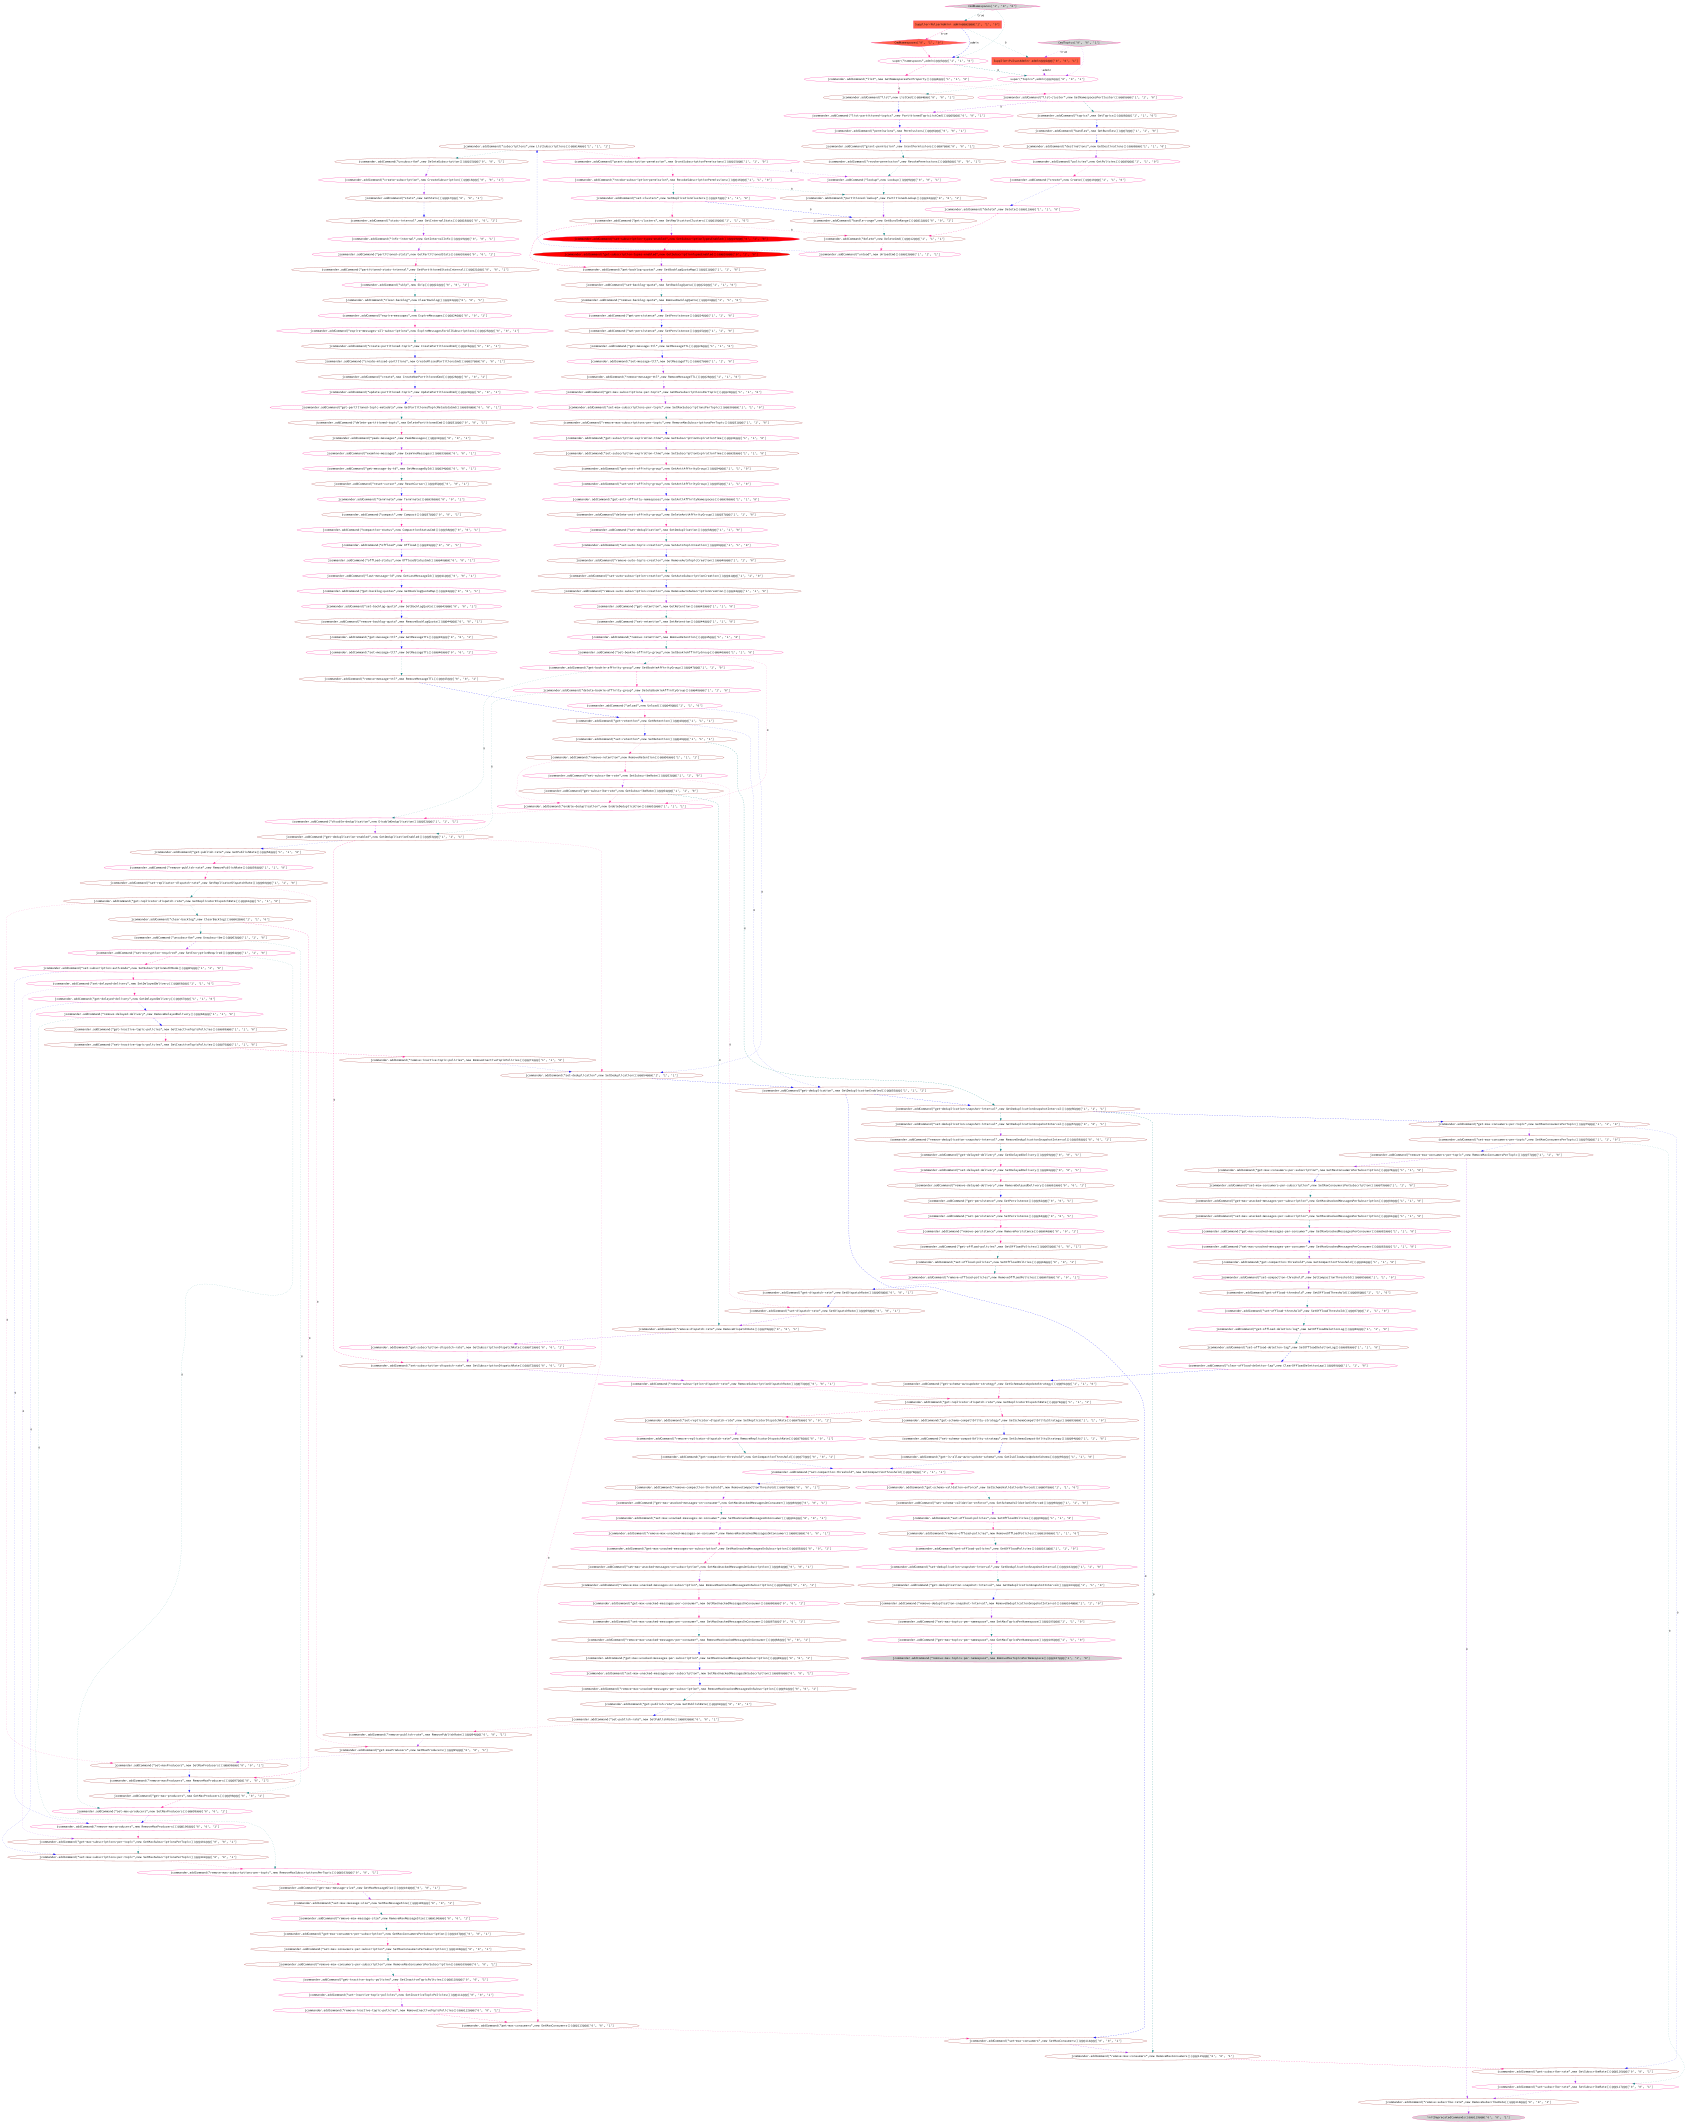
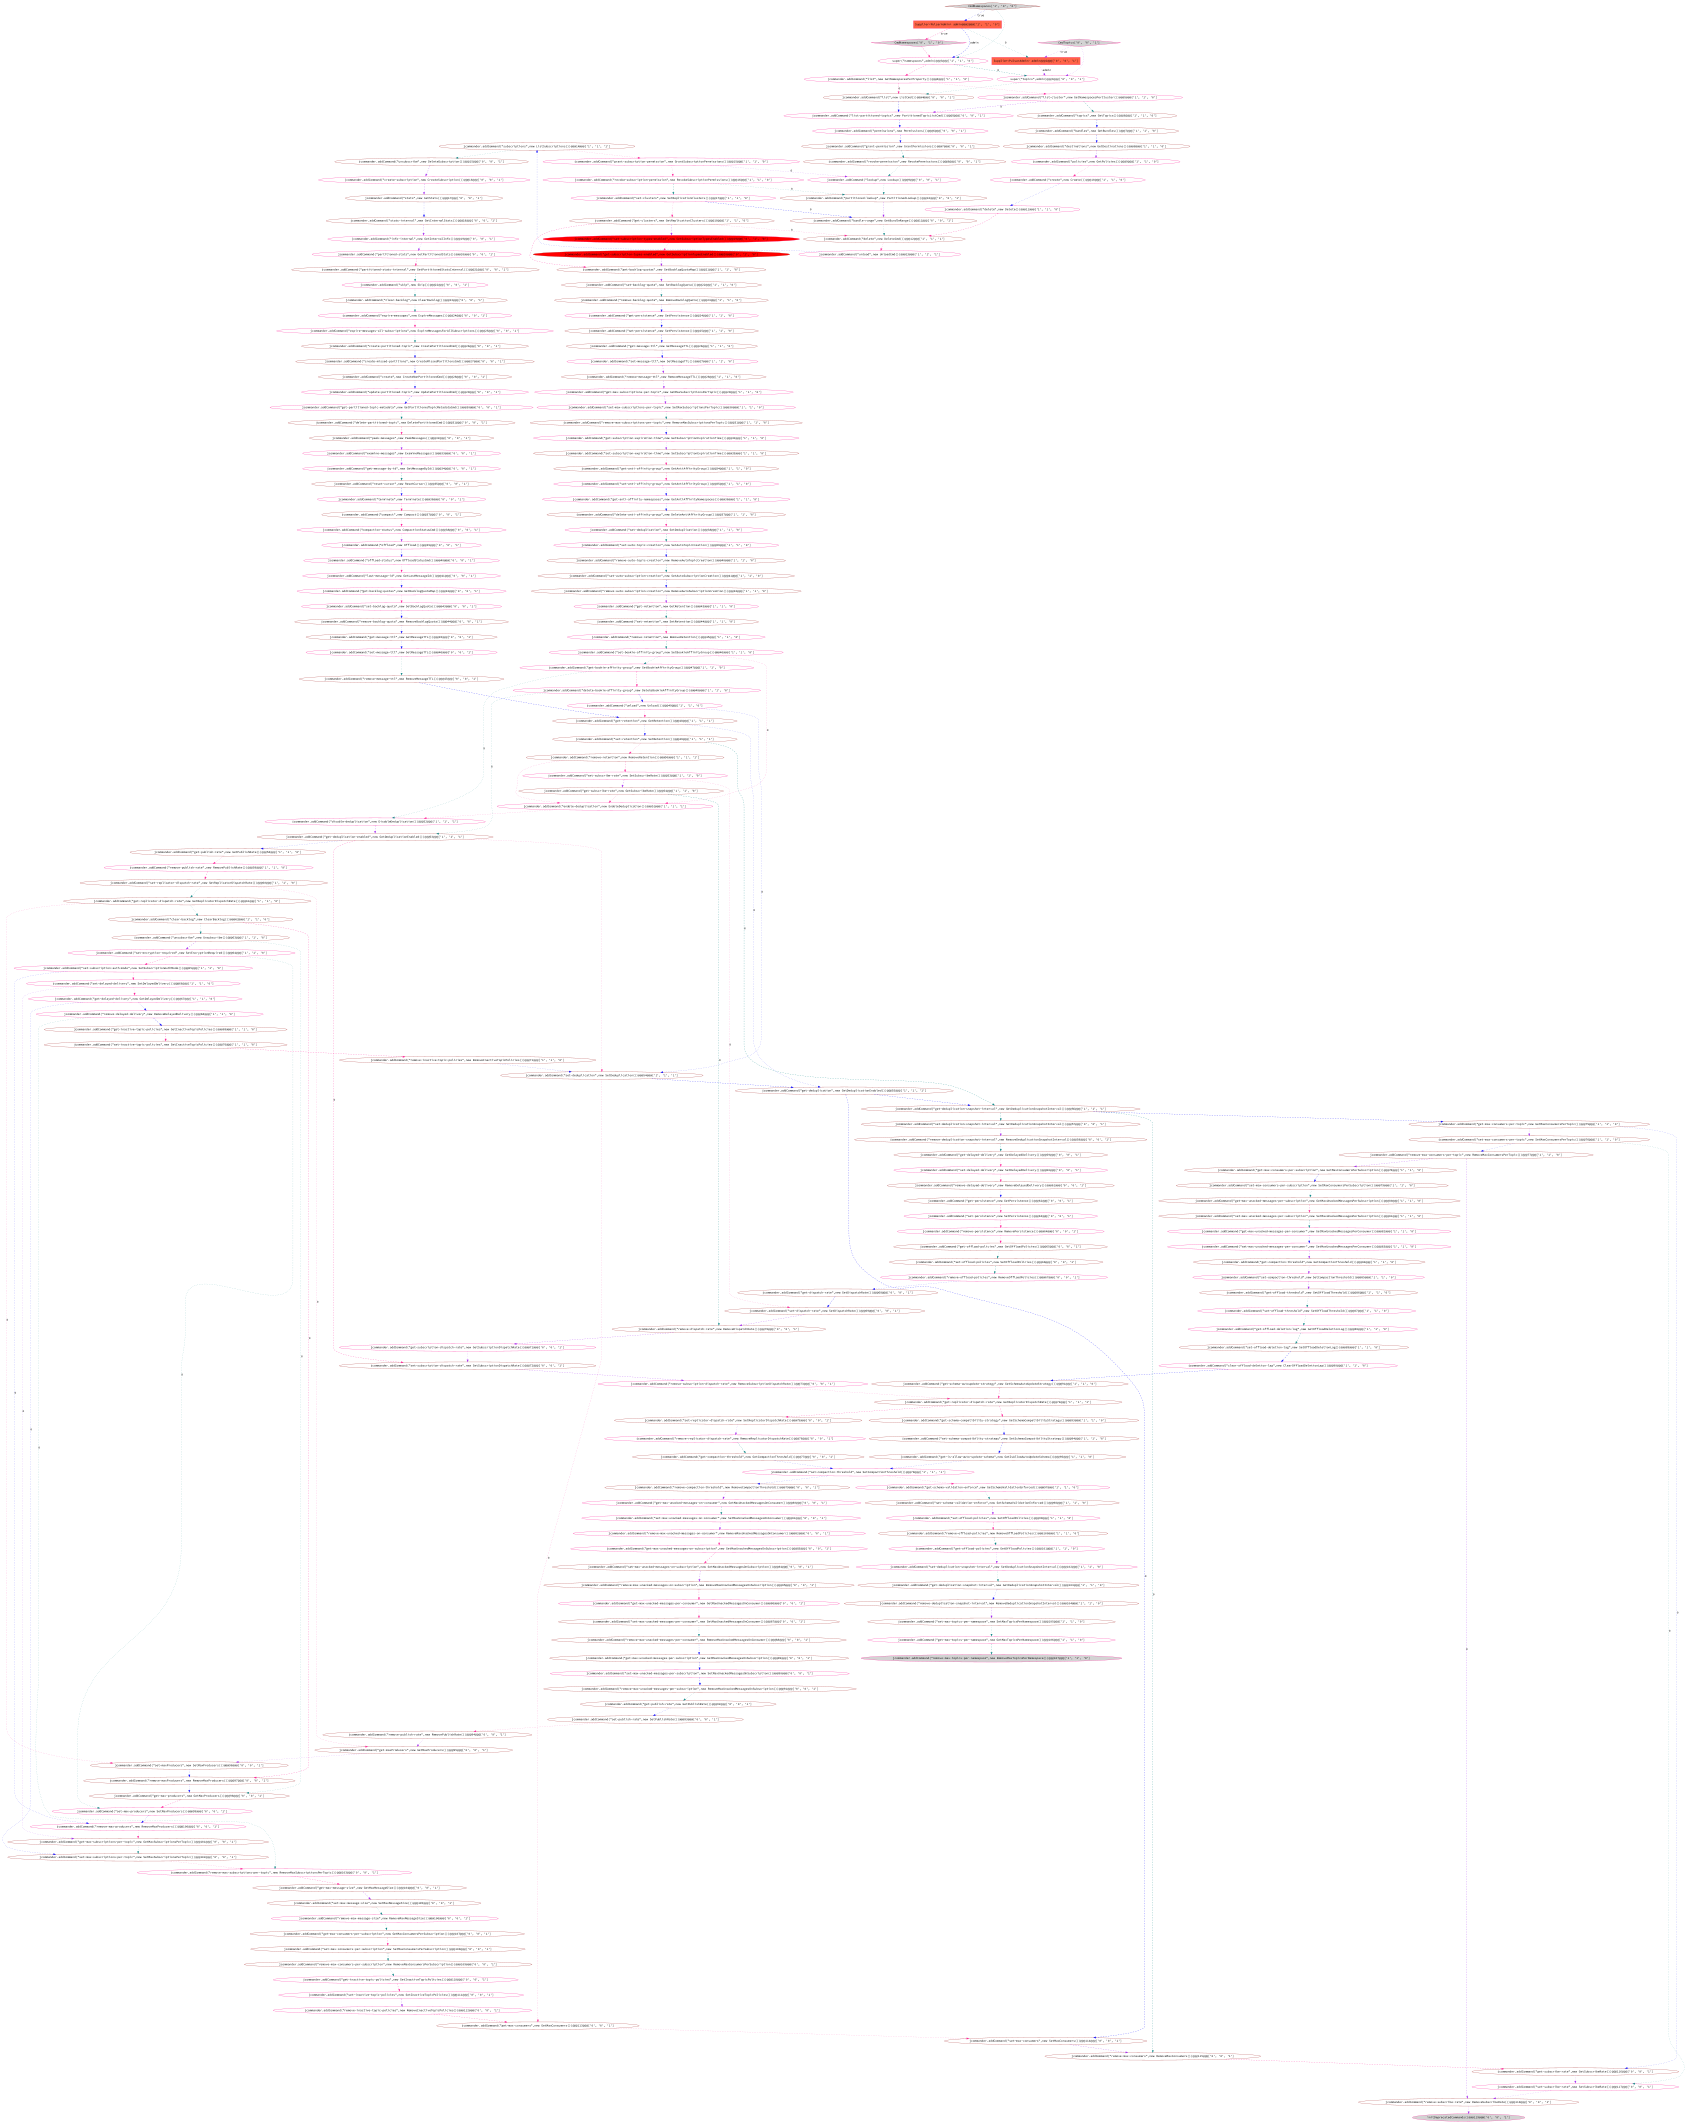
node "CmdNamespaces['1', '0', '0']": color deeppink -> brown
edge "CmdNamespaces['1', '0', '0']" -> "Supplier<PulsarAdmin> admin@@@2@@@['1', '1', '0']": color teal -> blue
node "CmdNamespaces['0', '1', '0']": fillcolor tomato -> lightgray
